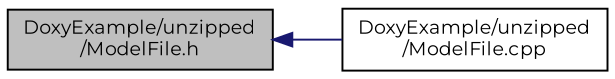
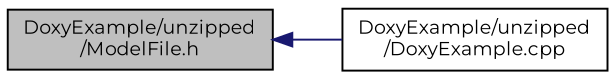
node "DoxyExample/unzipped /ModelFile.cpp": label "DoxyExample/unzipped /ModelFile.cpp" -> "DoxyExample/unzipped /DoxyExample.cpp"
